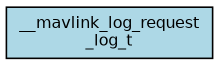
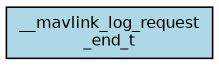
node "__mavlink_log_request _log_t": label "__mavlink_log_request _log_t" -> "__mavlink_log_request _end_t"
